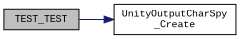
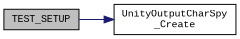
node "TEST_TEST": label "TEST_TEST" -> "TEST_SETUP"
